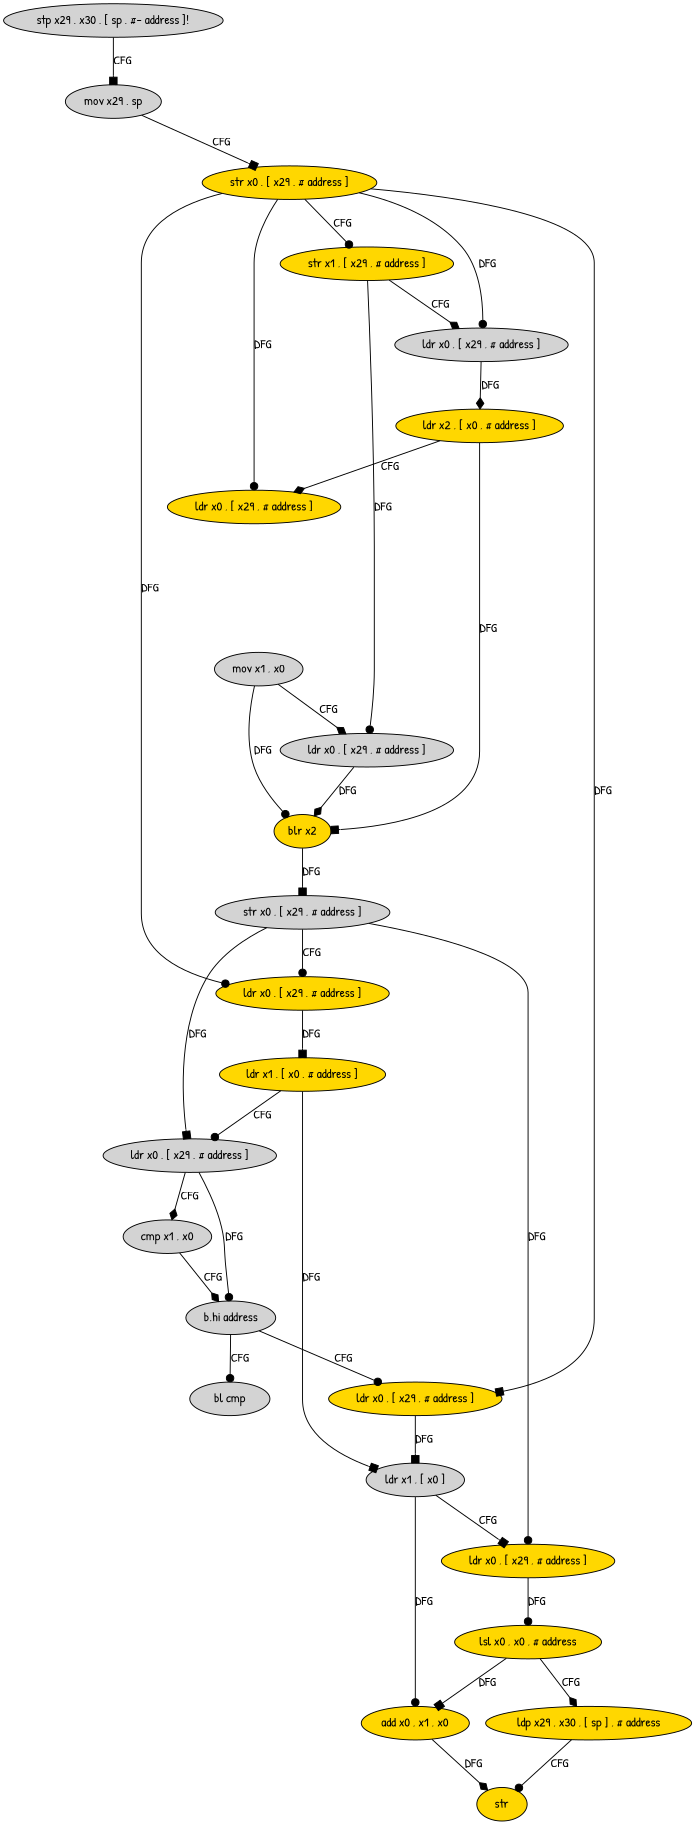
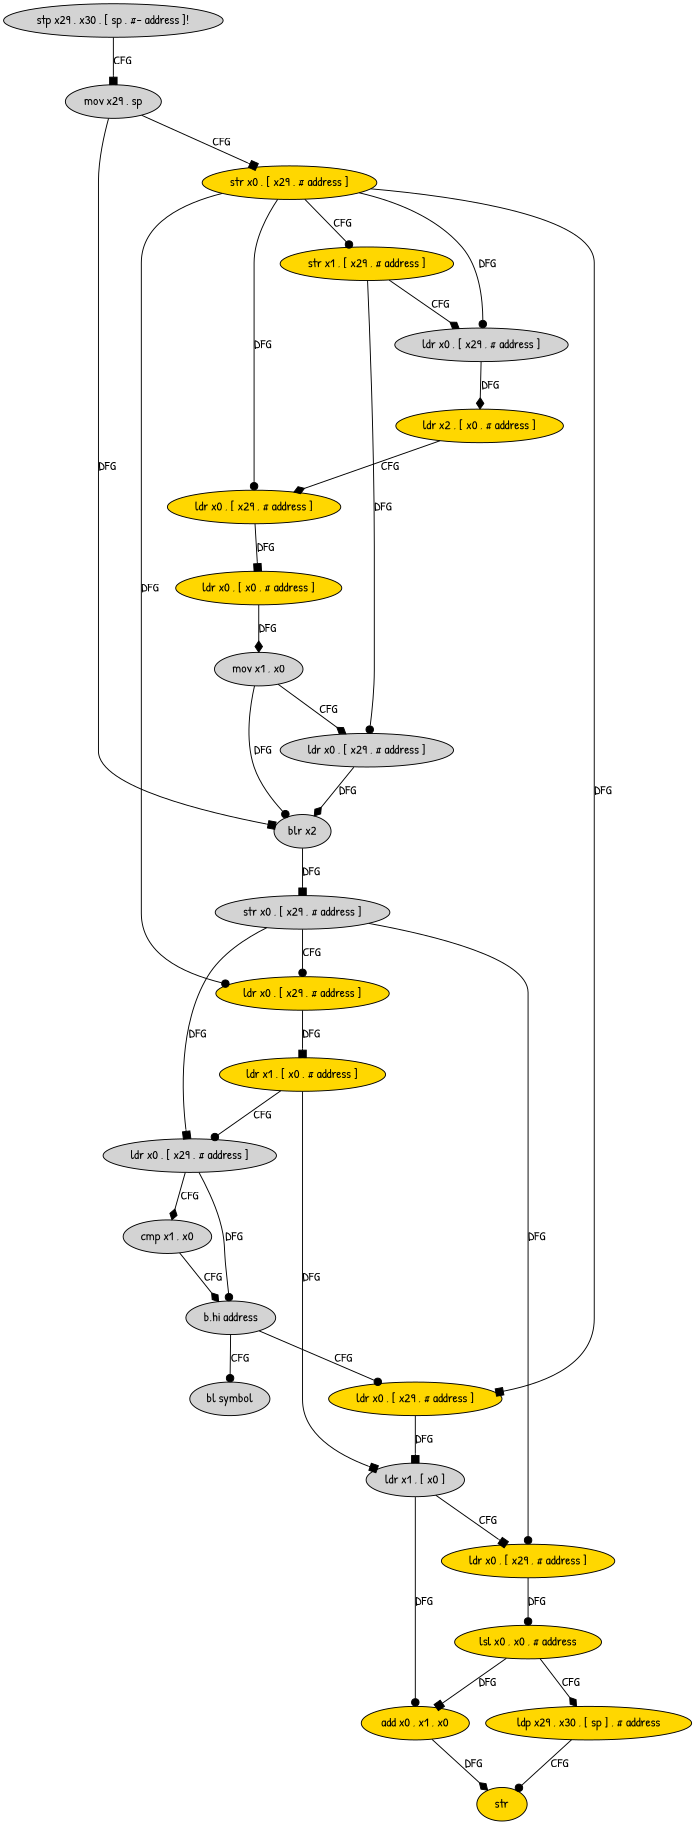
node "ldr x0 , [ x0 , # address ]": added
edge "ldr x2 , [ x0 , # address ]" -> "blr x2": now "mov x29 , sp" -> "blr x2"
node "blr x2": fillcolor gold -> lightgrey
node "bl cmp": label "bl cmp" -> "bl symbol"
